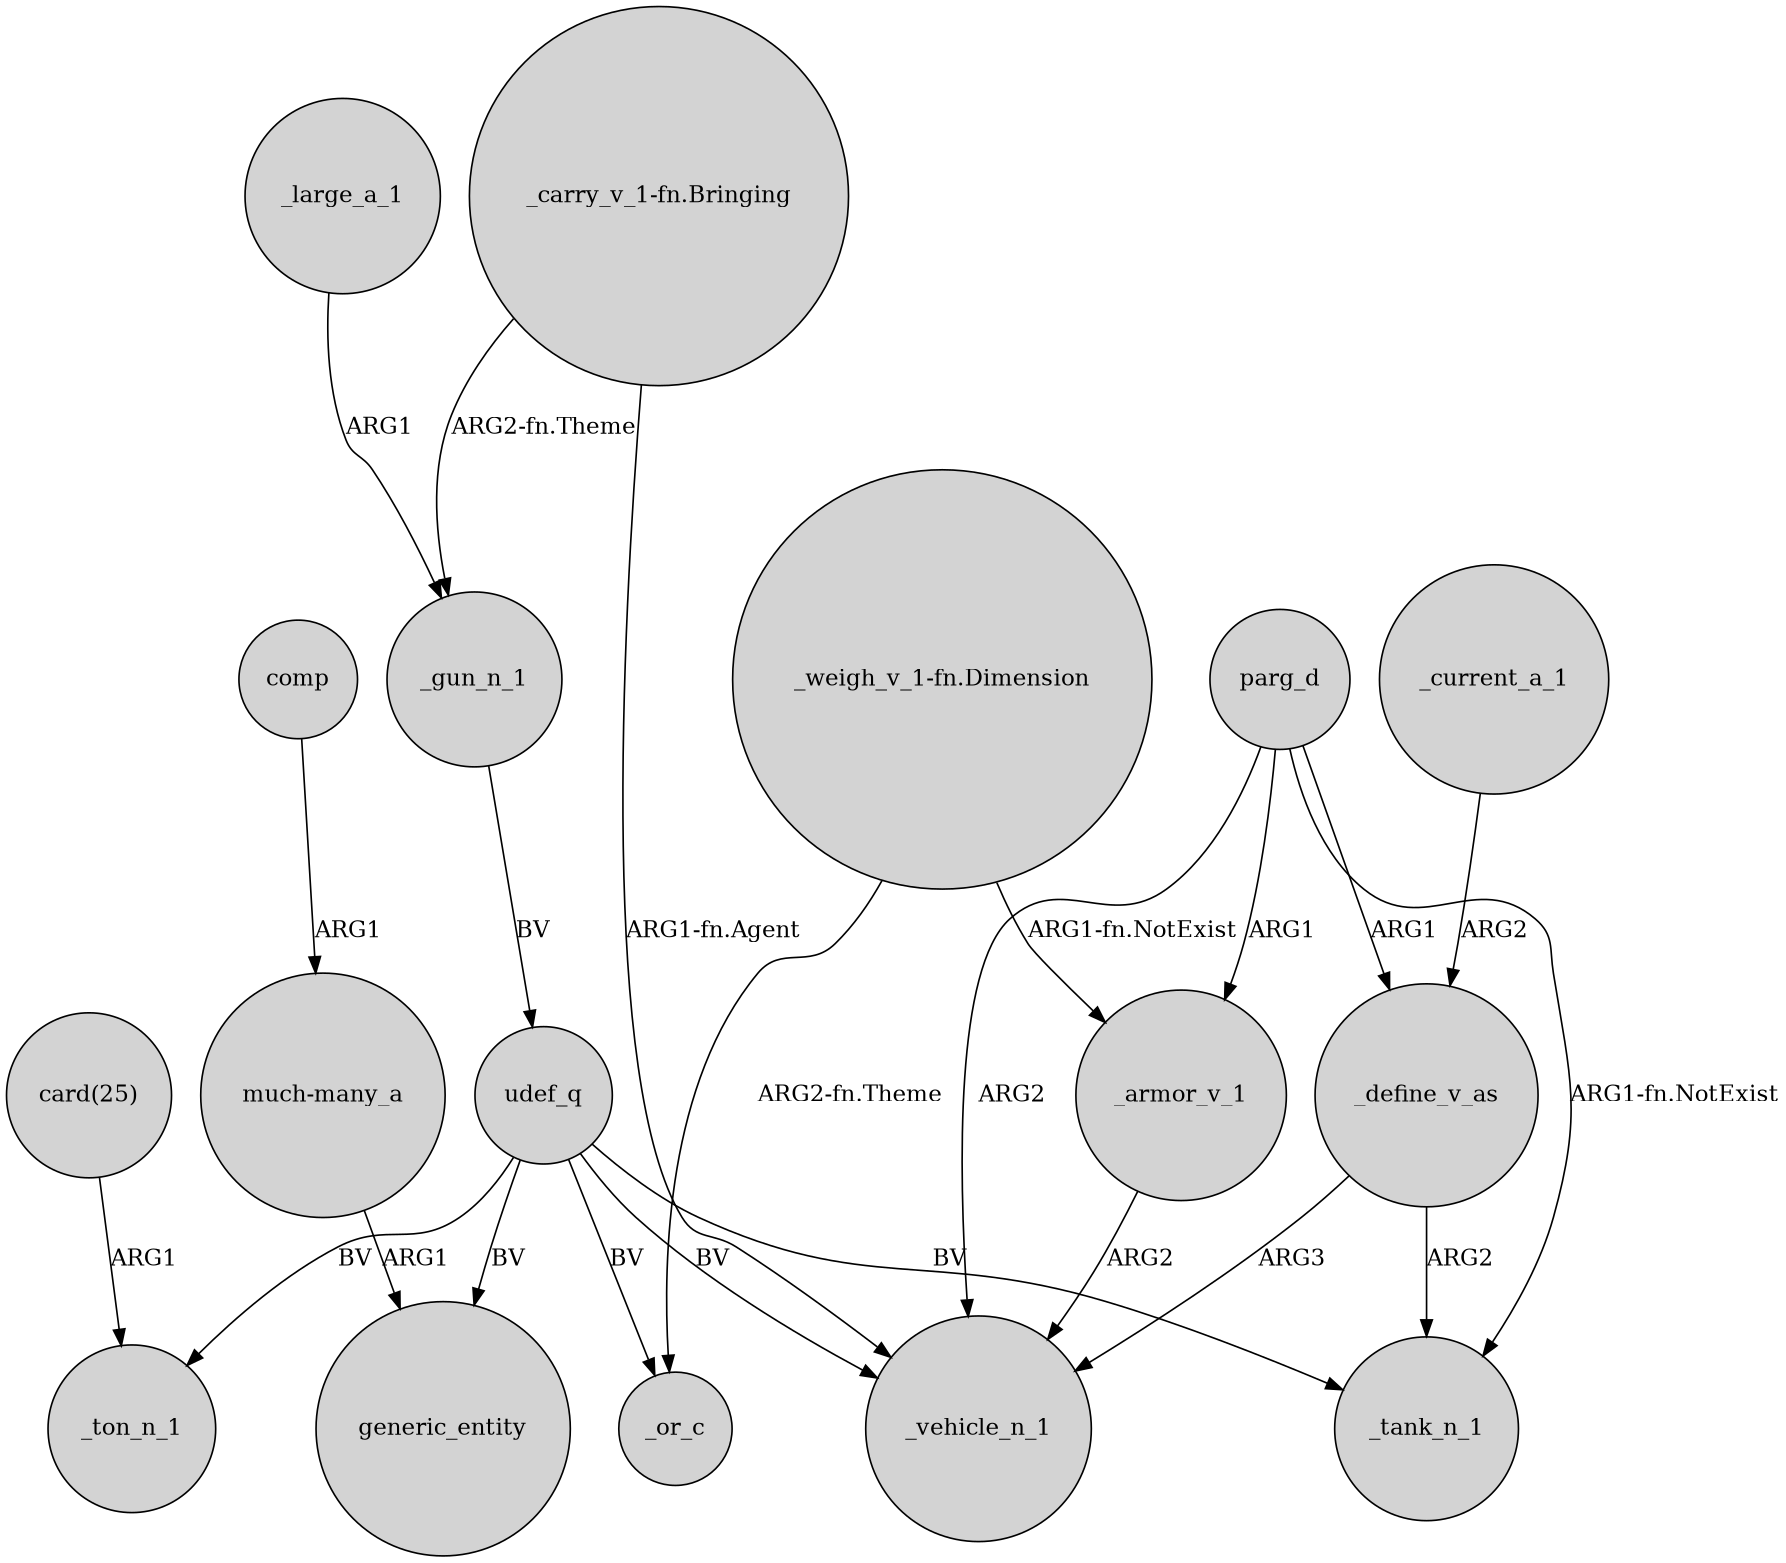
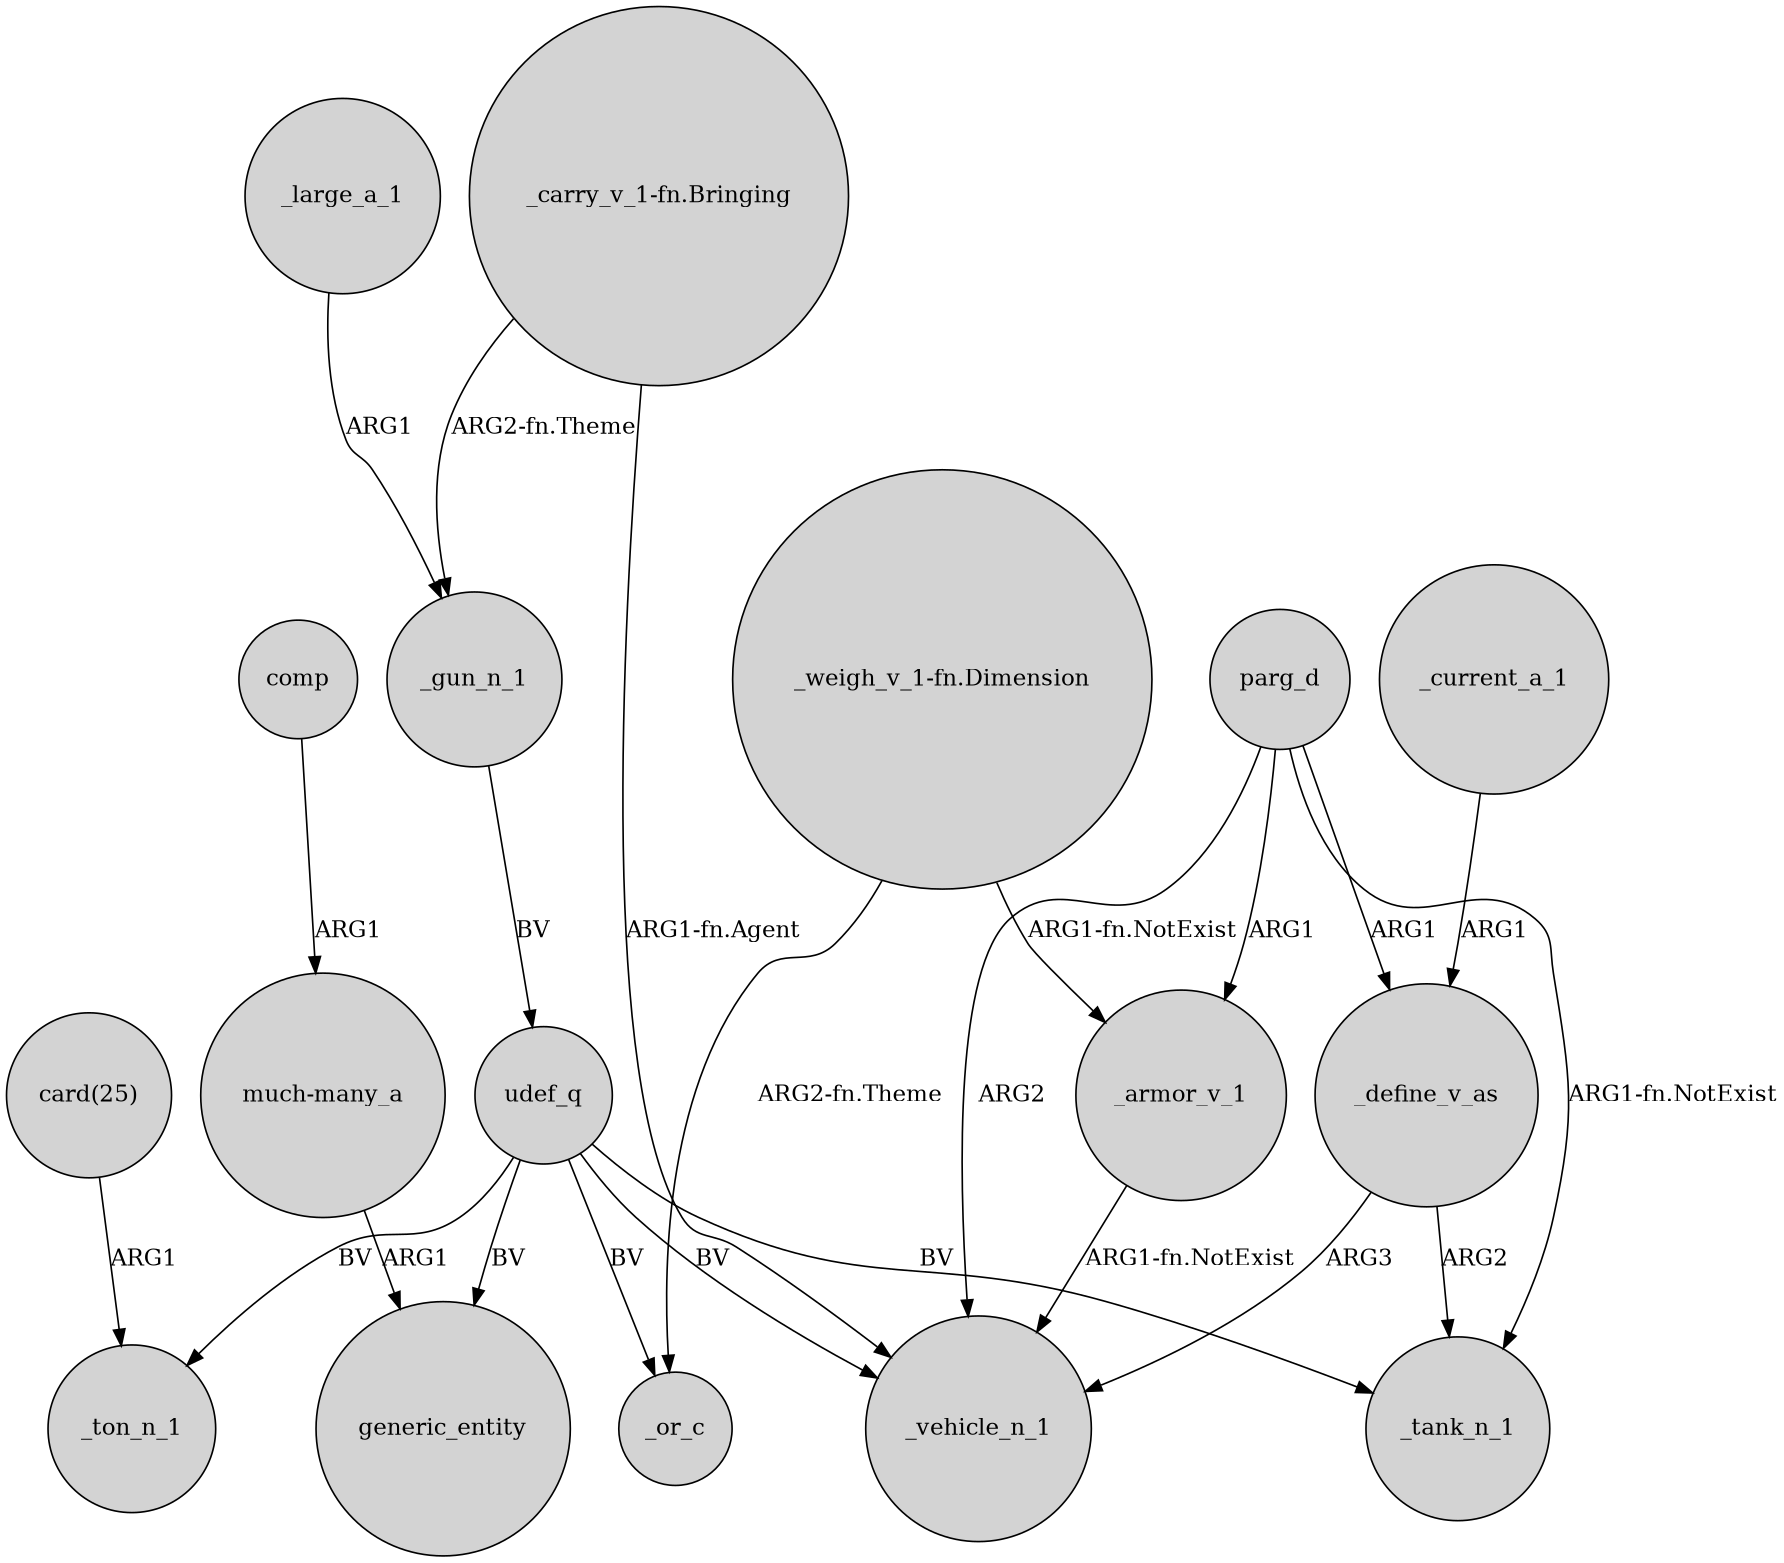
edge "_current_a_1" -> "_define_v_as": label "ARG2" -> "ARG1"
edge "_armor_v_1" -> "_vehicle_n_1": label "ARG2" -> "ARG1-fn.NotExist"
